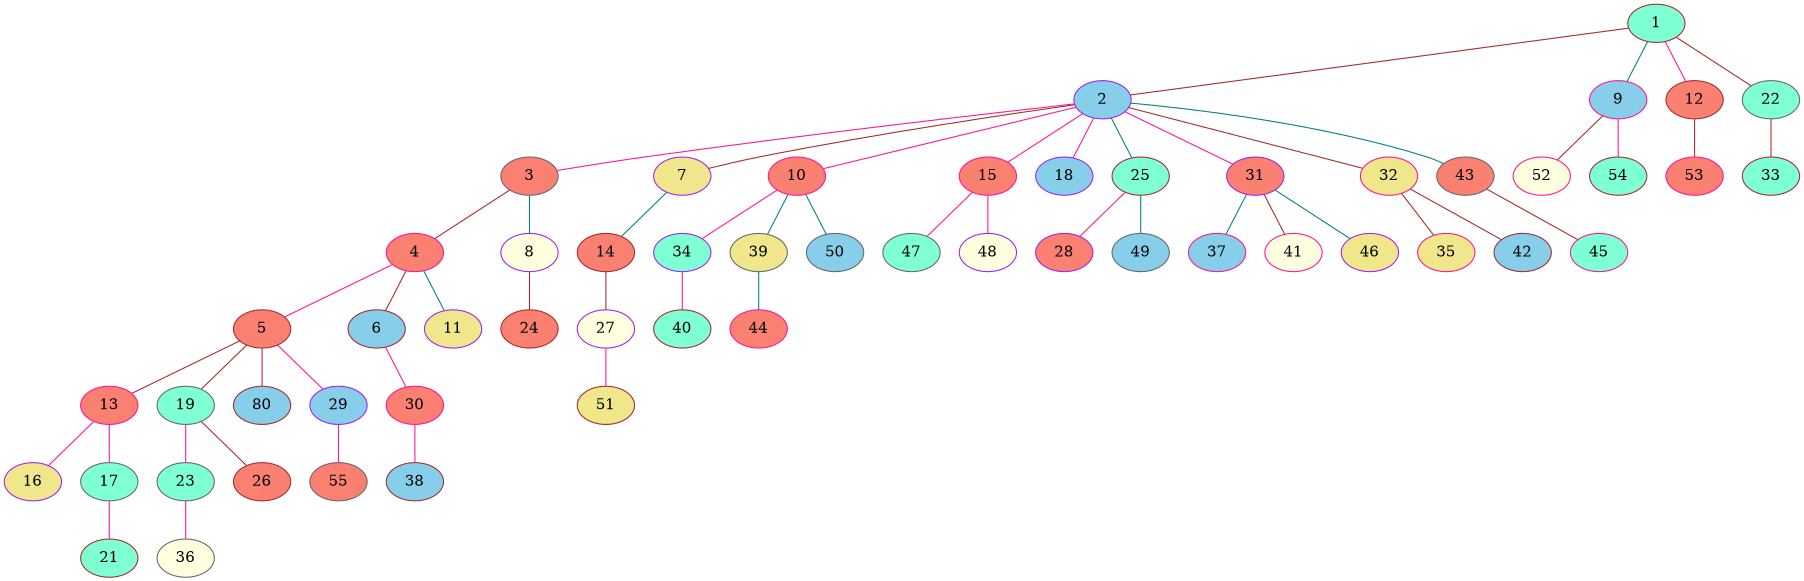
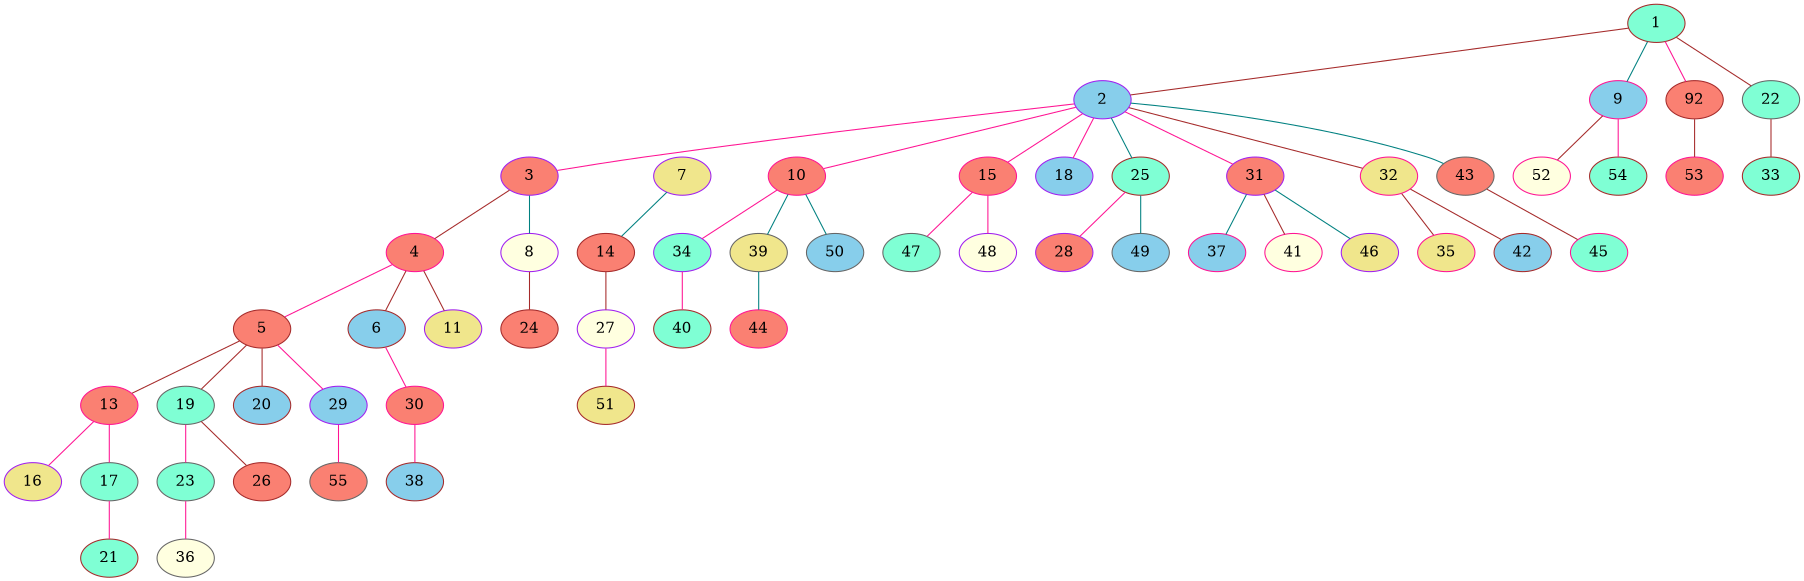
node "12": label "12" -> "92"
edge "2" -- "7": removed
node "3": color gray40 -> purple
edge "4" -- "11": color teal -> brown
node "80": label "80" -> "20"
